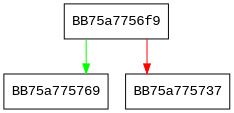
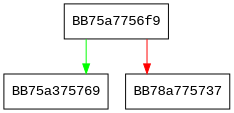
node "BB75a775769": label "BB75a775769" -> "BB75a375769"
node "BB75a775737": label "BB75a775737" -> "BB78a775737"
